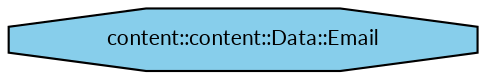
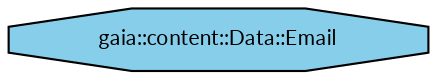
node "content::content::Data::Email": label "content::content::Data::Email" -> "gaia::content::Data::Email"
